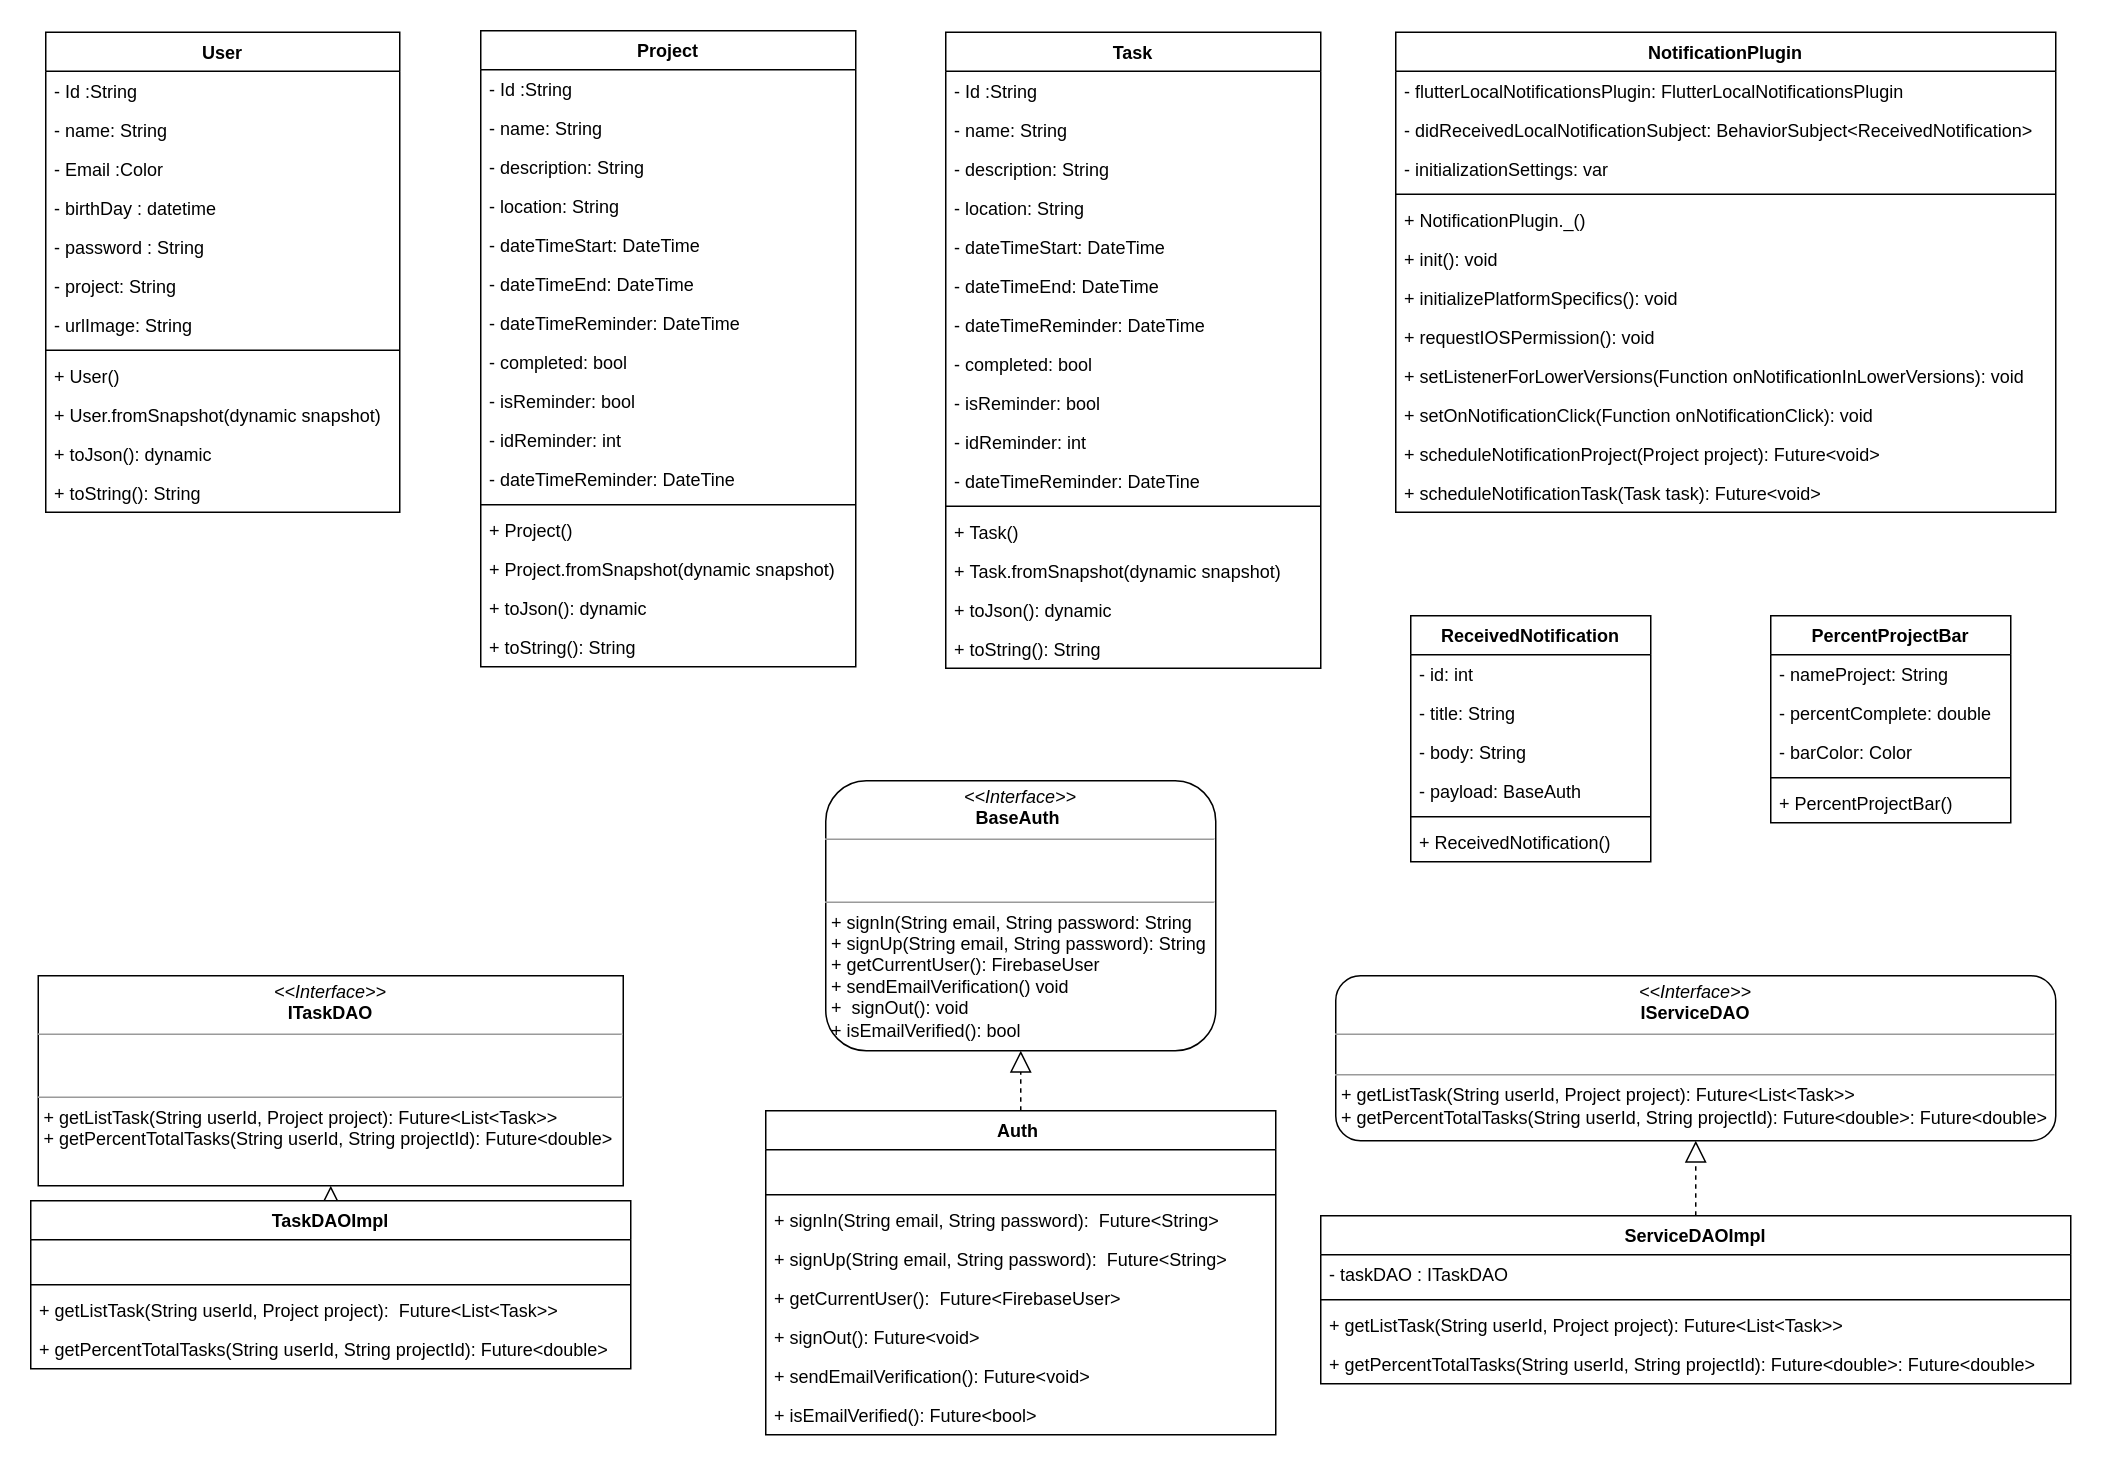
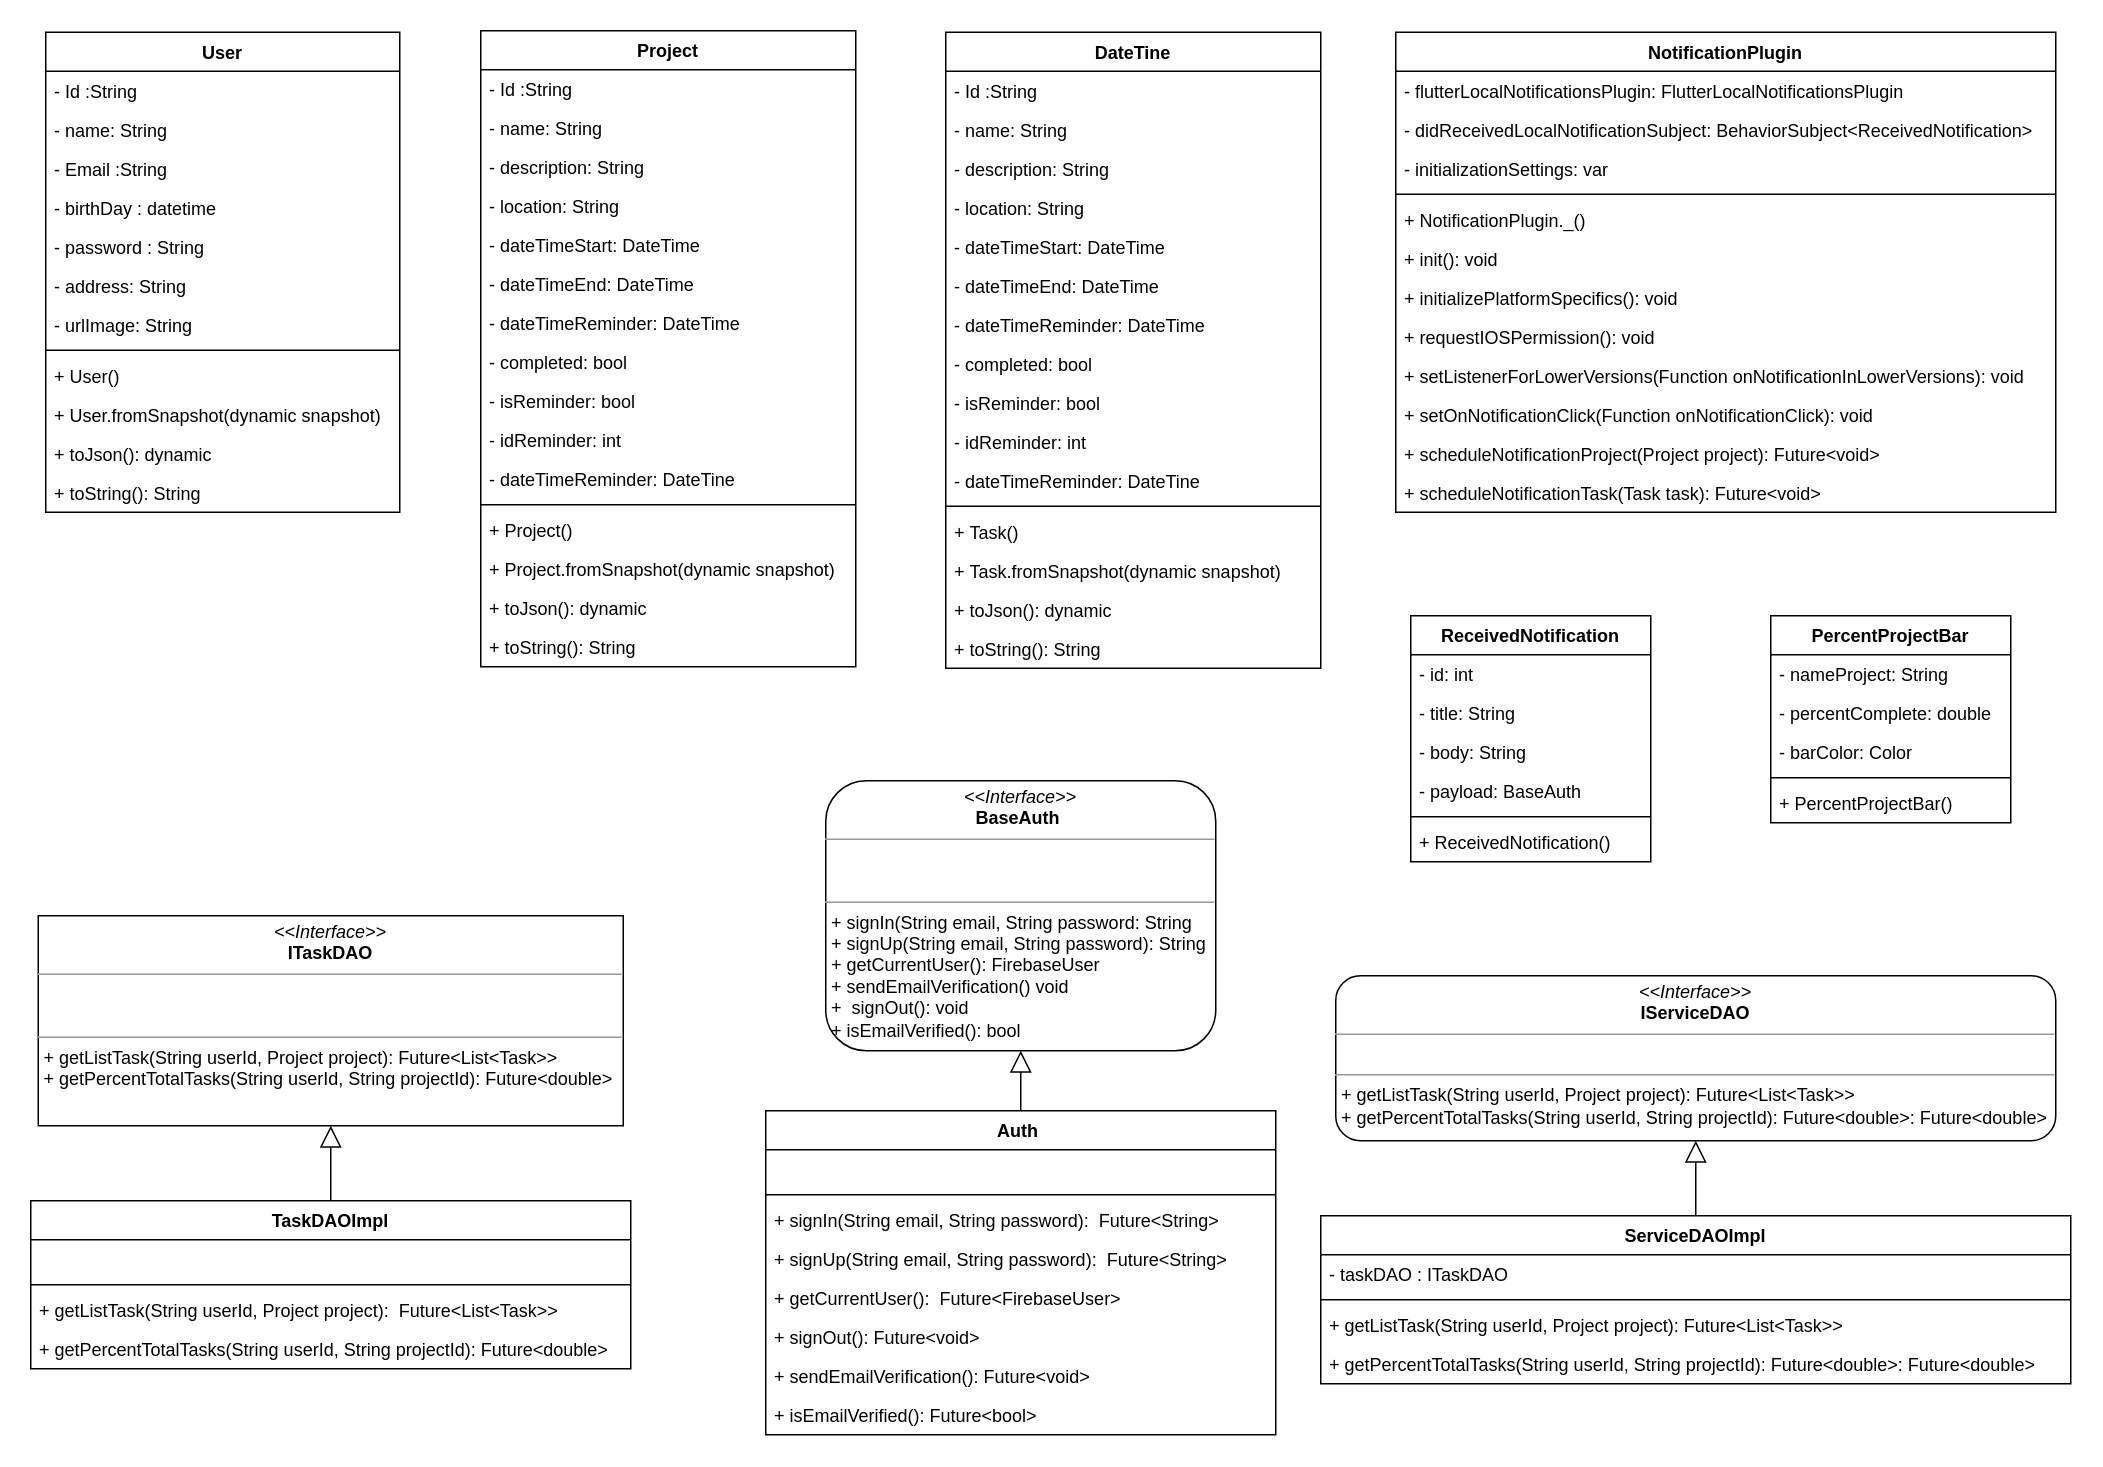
node "Task": label "Task" -> "DateTine"
node "- Email :Color": label "- Email :Color" -> "- Email :String"
node "- project: String": label "- project: String" -> "- address: String"
node "<<Interface>> ITaskDAO + getListTask(String userId, Project project): Future<List<Task>> + getPercentTotalTasks(String userId, String projectId): Future<double>": moved (331, 1081) -> (331, 1021)
edge "Auth" -> "<<Interface>> BaseAuth + signIn(String email, String password: String + signUp(String email, String password): String + getCurrentUser(): FirebaseUser + sendEmailVerification() void + signOut(): void + isEmailVerified(): bool": style dashed -> solid
edge "ServiceDAOImpl" -> "<<Interface>> IServiceDAO + getListTask(String userId, Project project): Future<List<Task>> + getPercentTotalTasks(String userId, String projectId): Future<double>: Future<double>": style dashed -> solid
